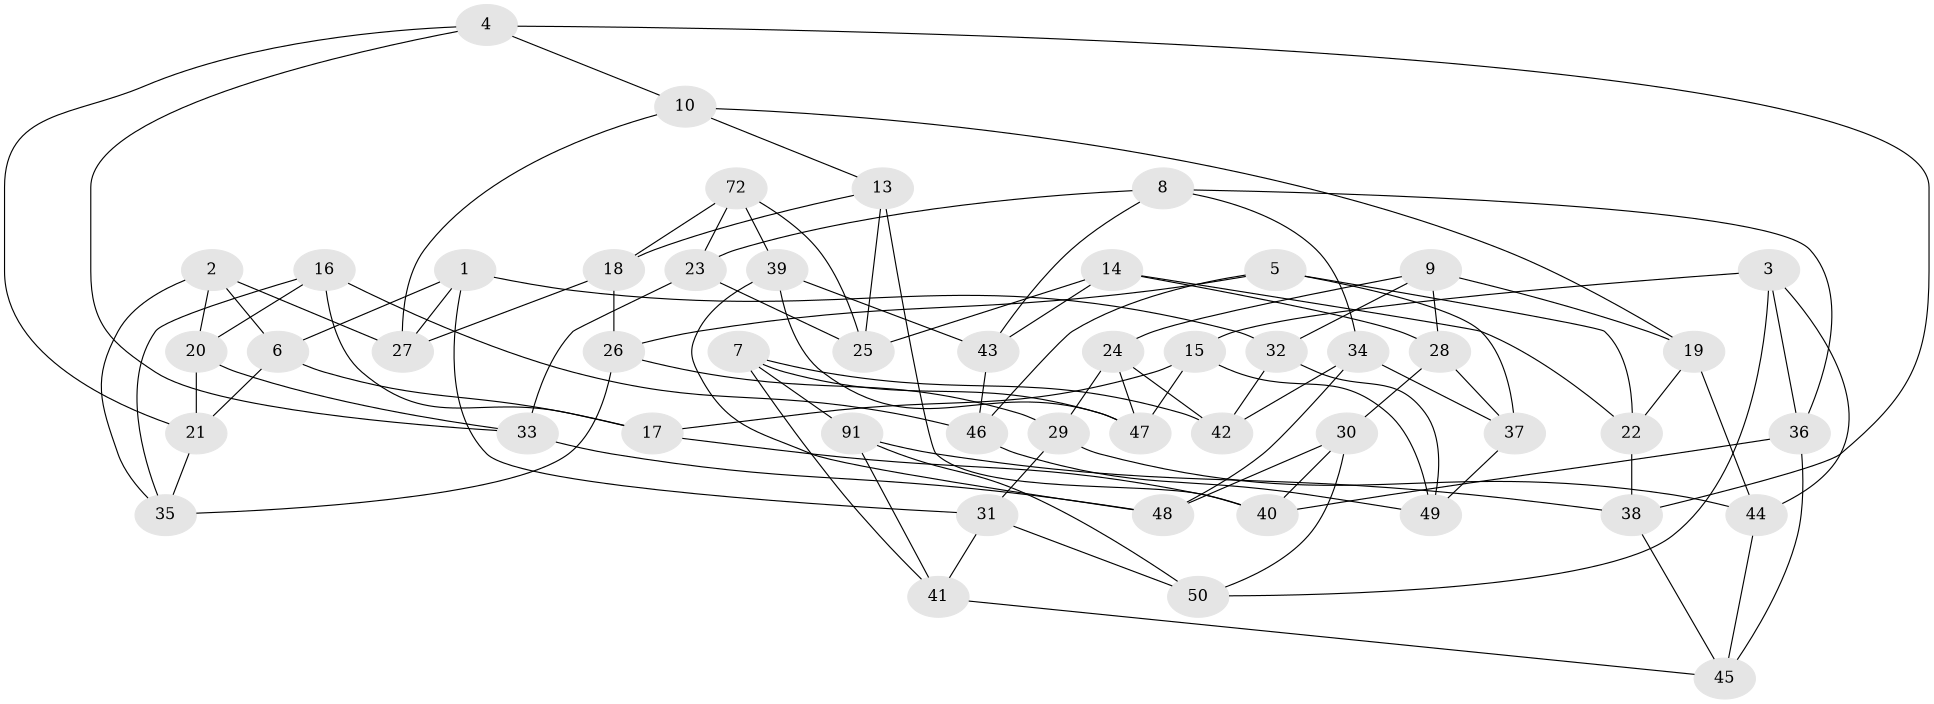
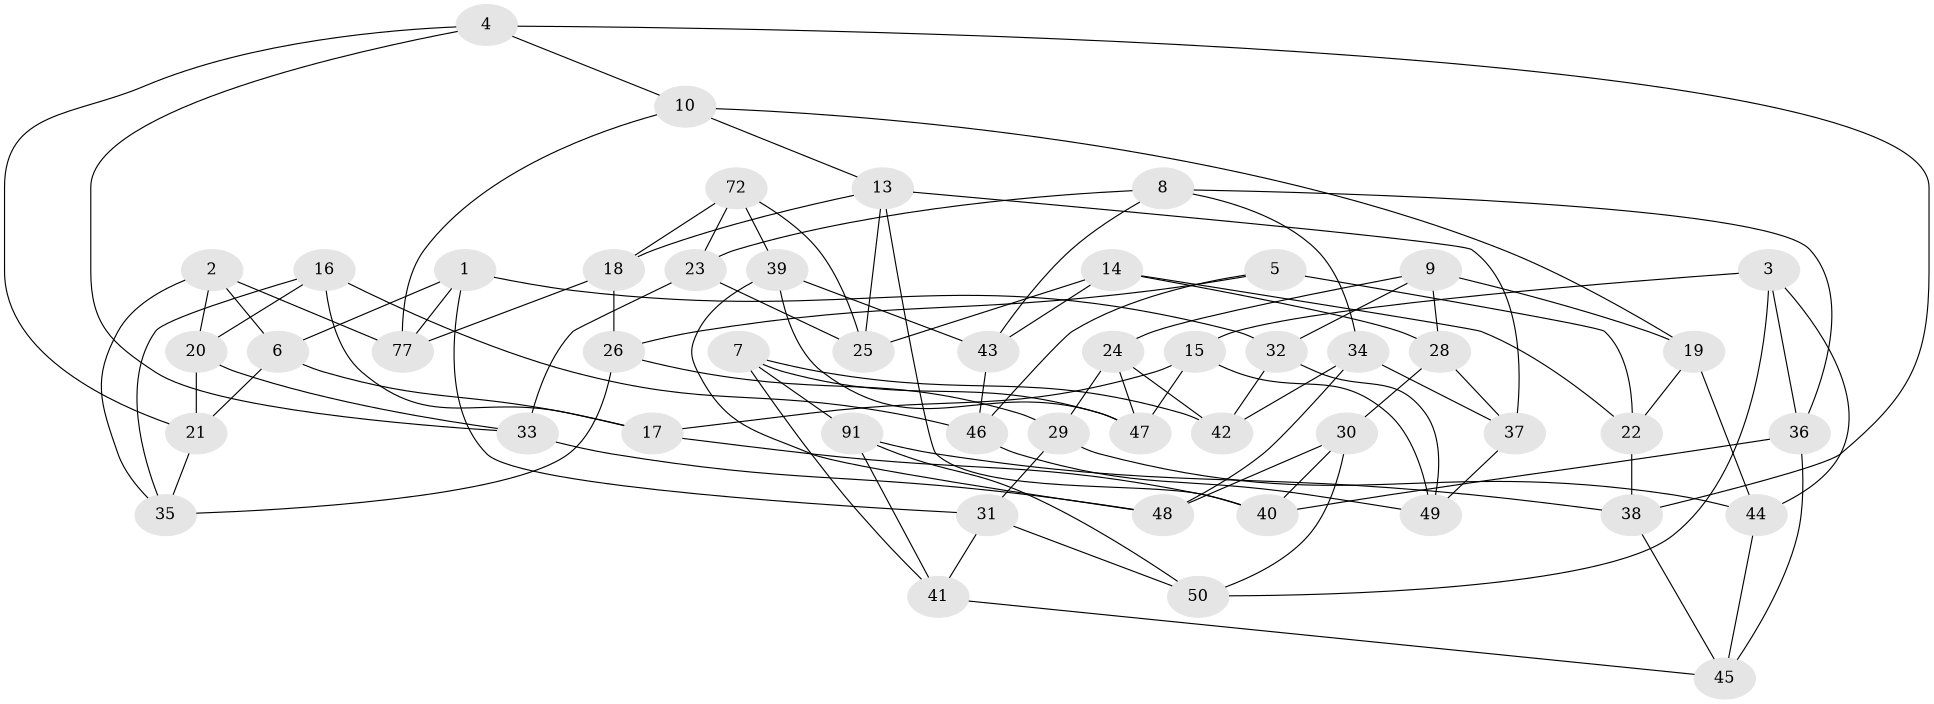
edge "5" -- "37": now "13" -- "37"
node "27": label "27" -> "77"
